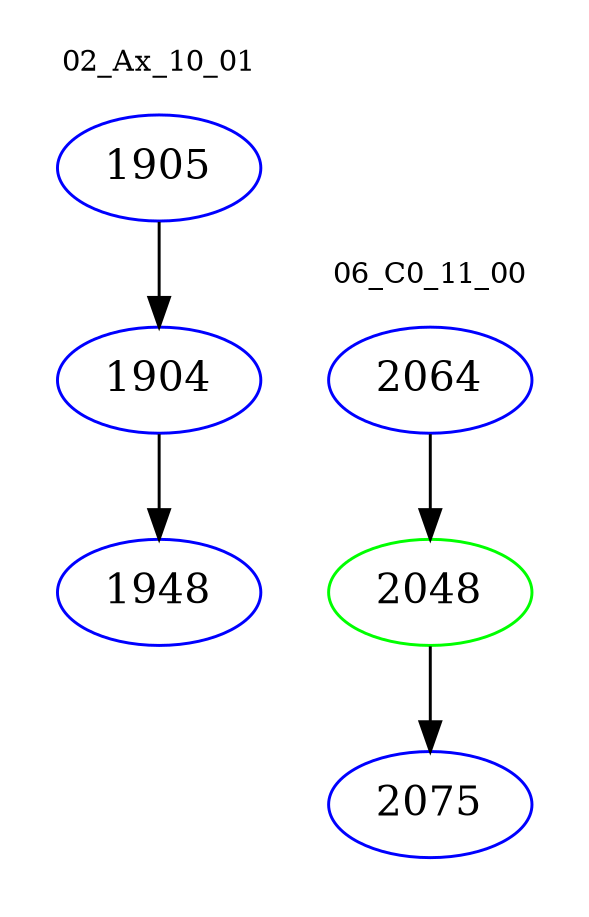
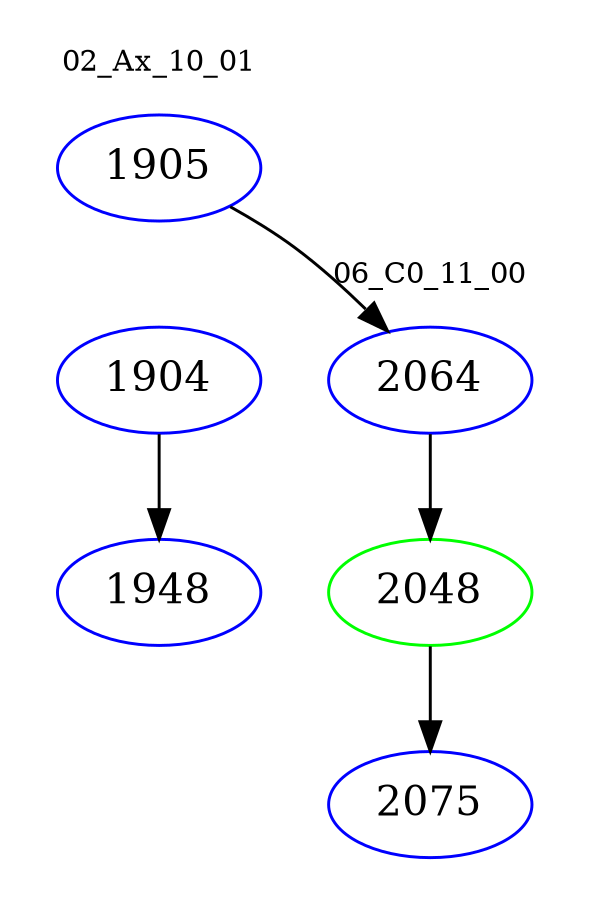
edge "1905" -> "1904": now "1905" -> "2064"
